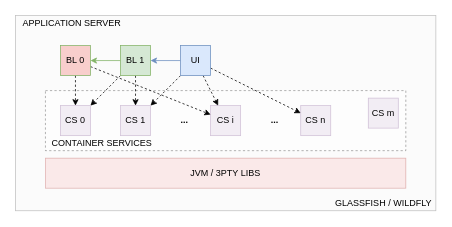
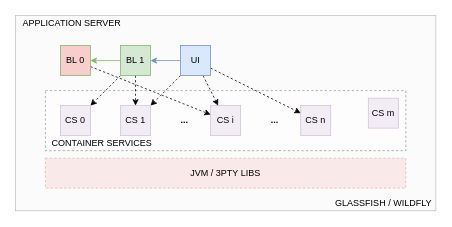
edge "BL 0" -> "CS 0": removed
node "JVM / 3PTY LIBS": style solid -> dashed
